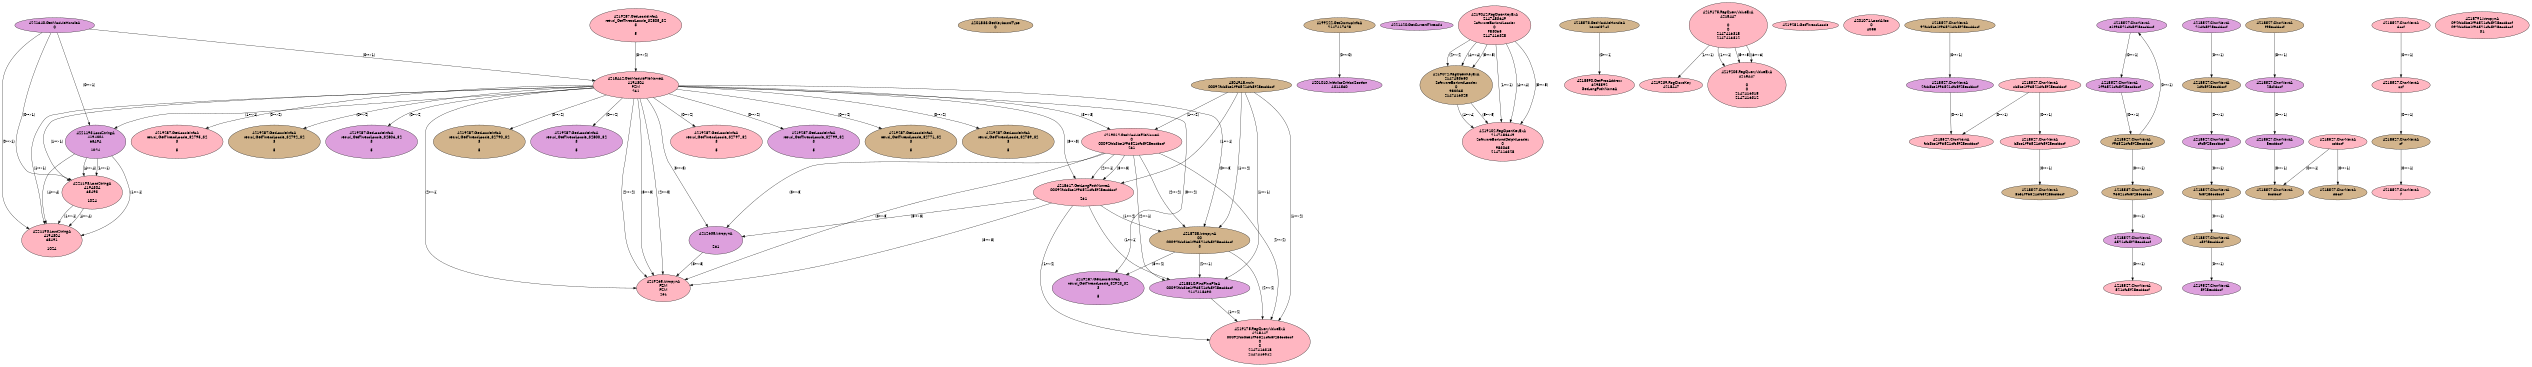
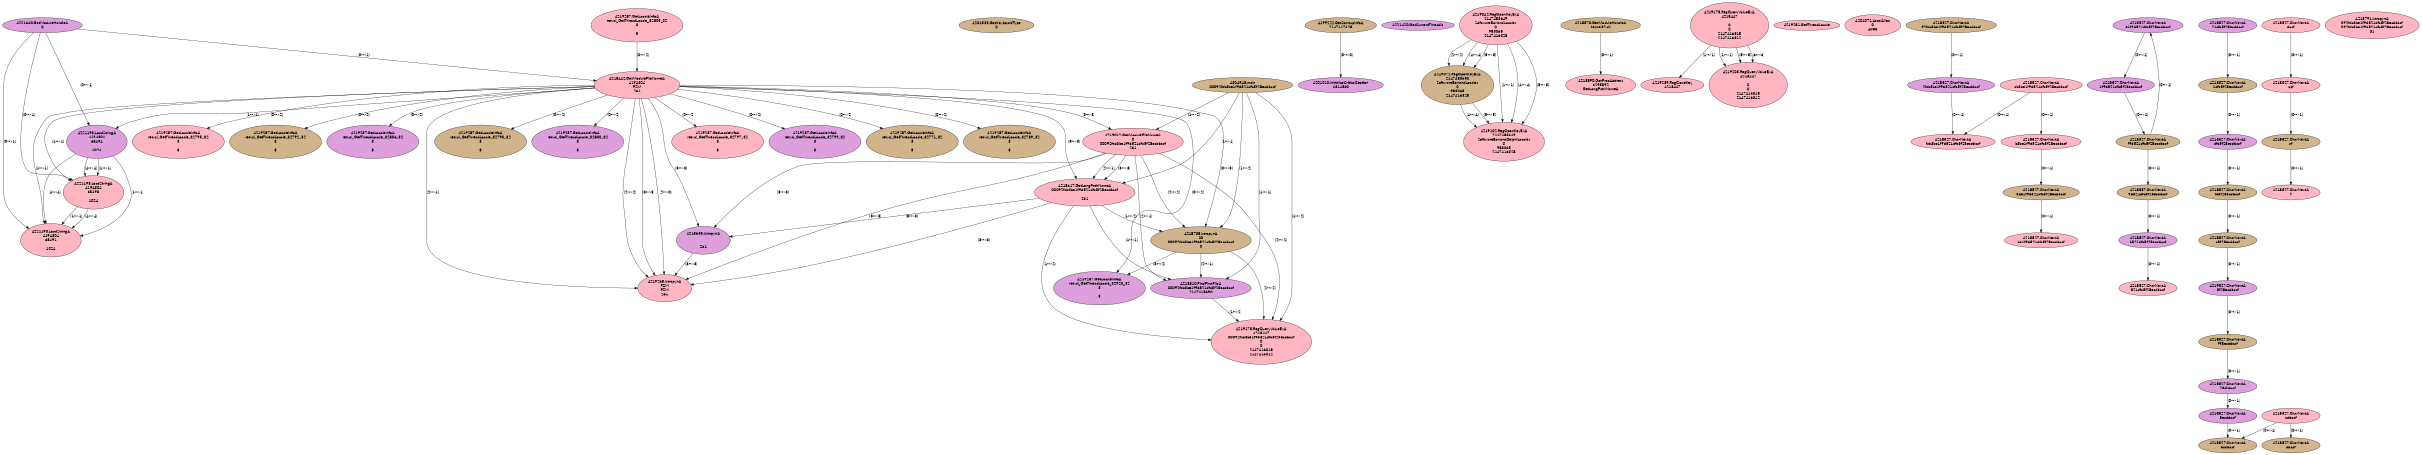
node "4212638.lstrcpynA 261": label "4212638.lstrcpynA 261" -> "4218638.lstrcpynA 261"
node "4218527.CharNextA be1f96521dfc5f28ecd6caf": added
edge "4219527.CharNextA 5f28ecd6caf" -> "4218527.CharNextA f98ecd6caf": added, label "(0-->1)"
